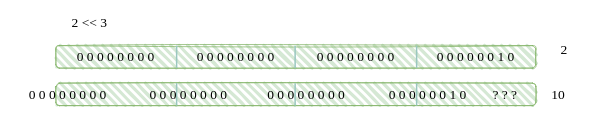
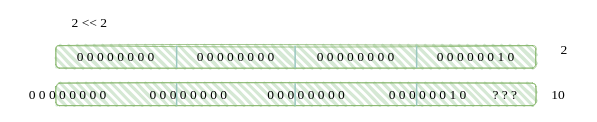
node "2 << 3": label "2 << 3" -> "2 << 2"
